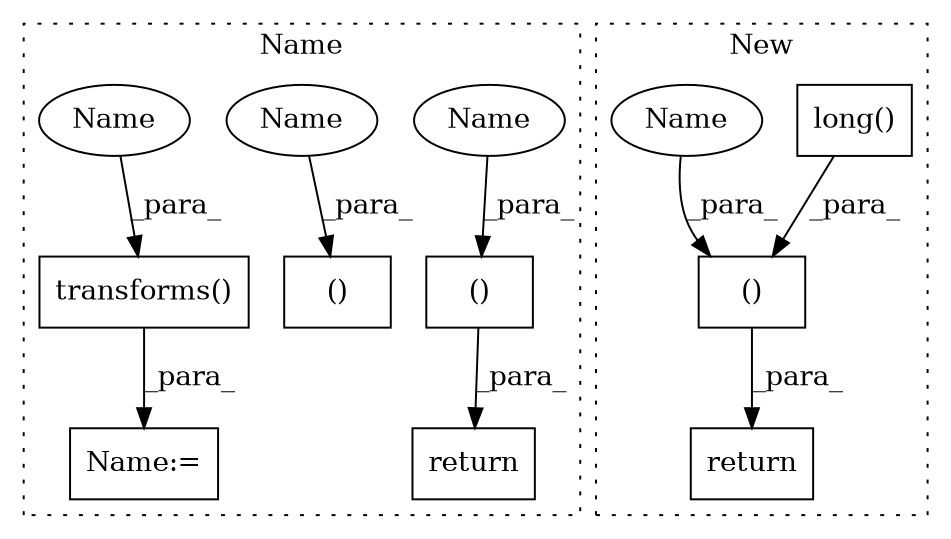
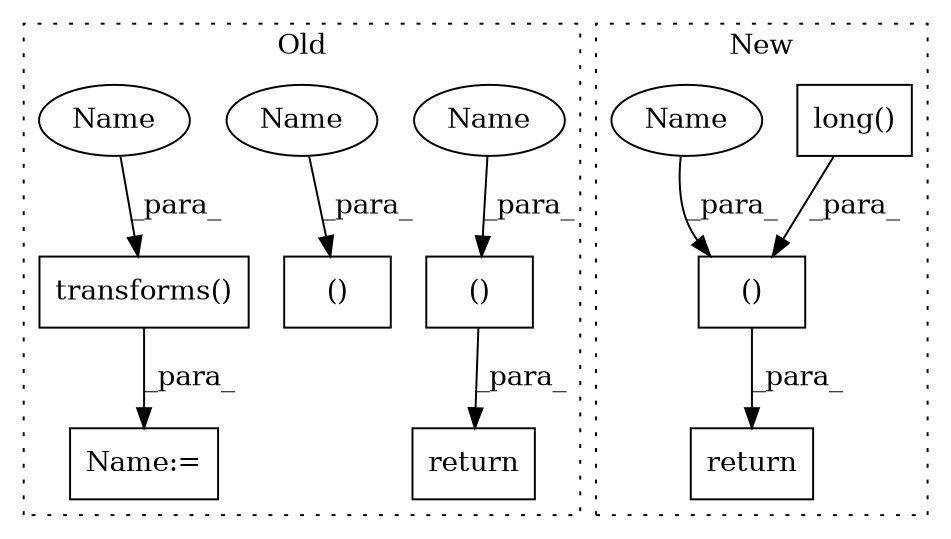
cluster "Name": label "Name" -> "Old"
